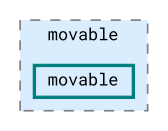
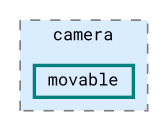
cluster "movable": label "movable" -> "camera"
